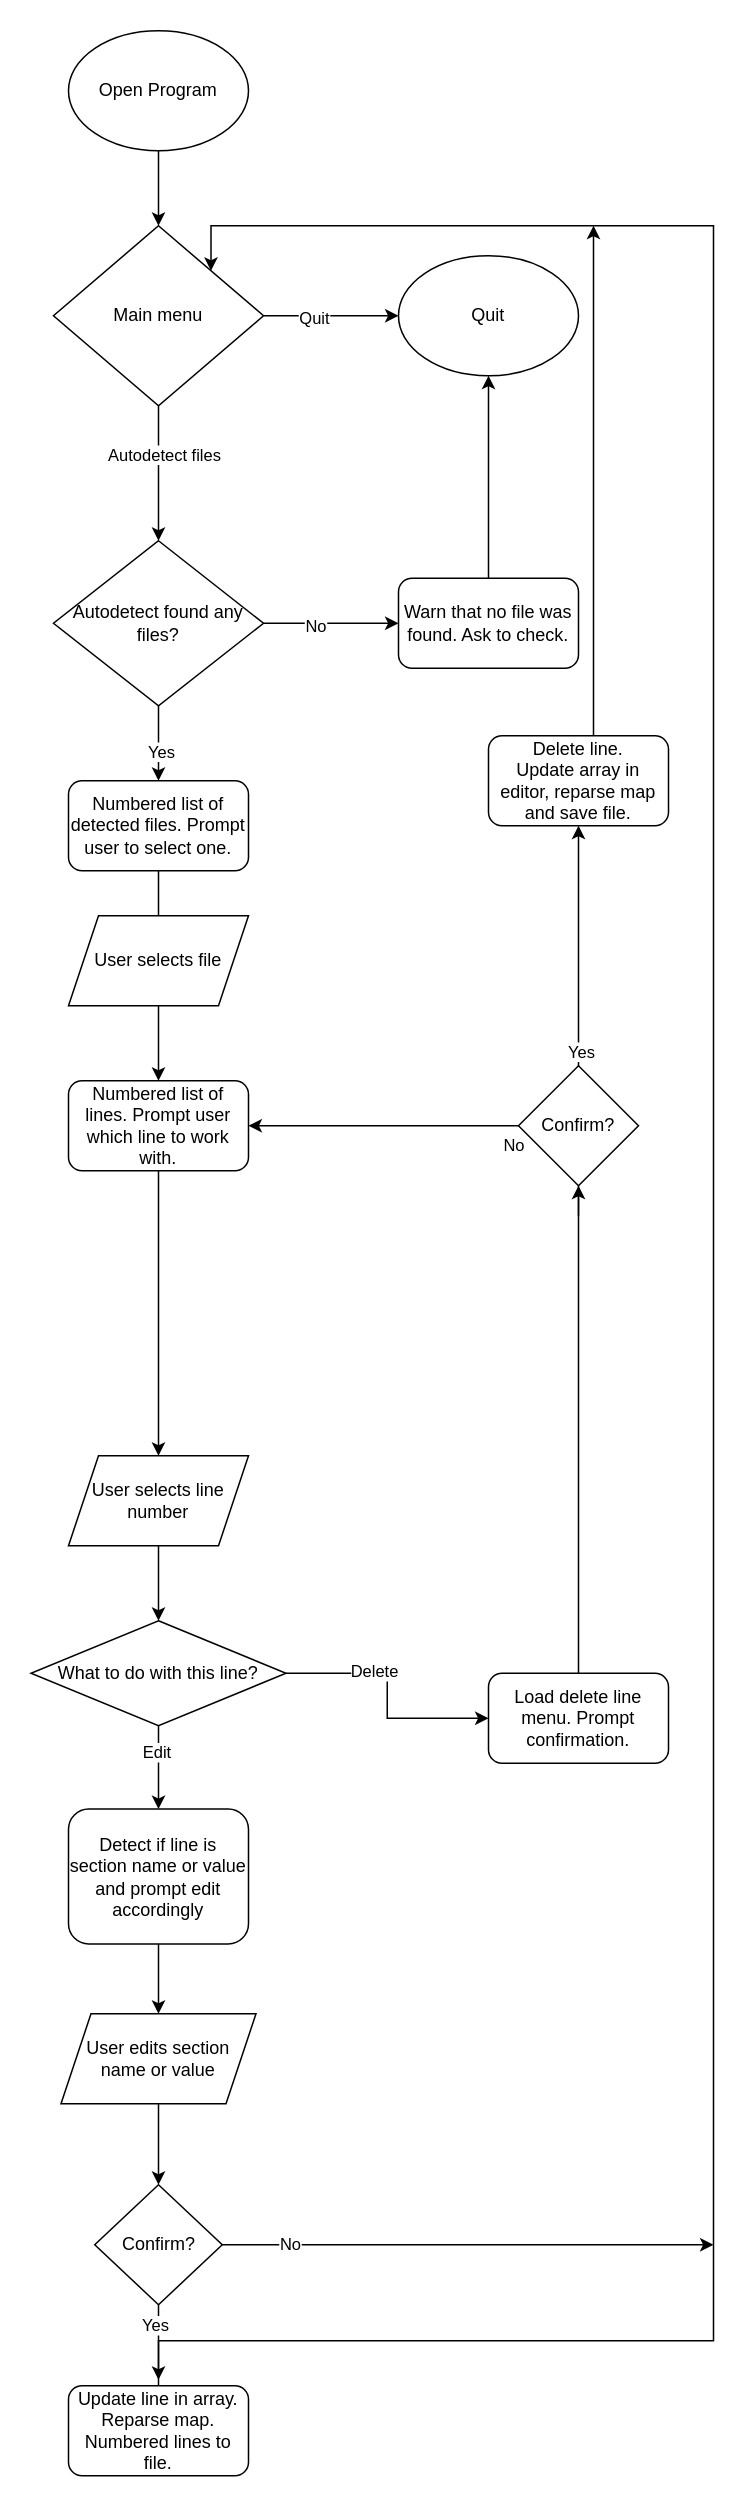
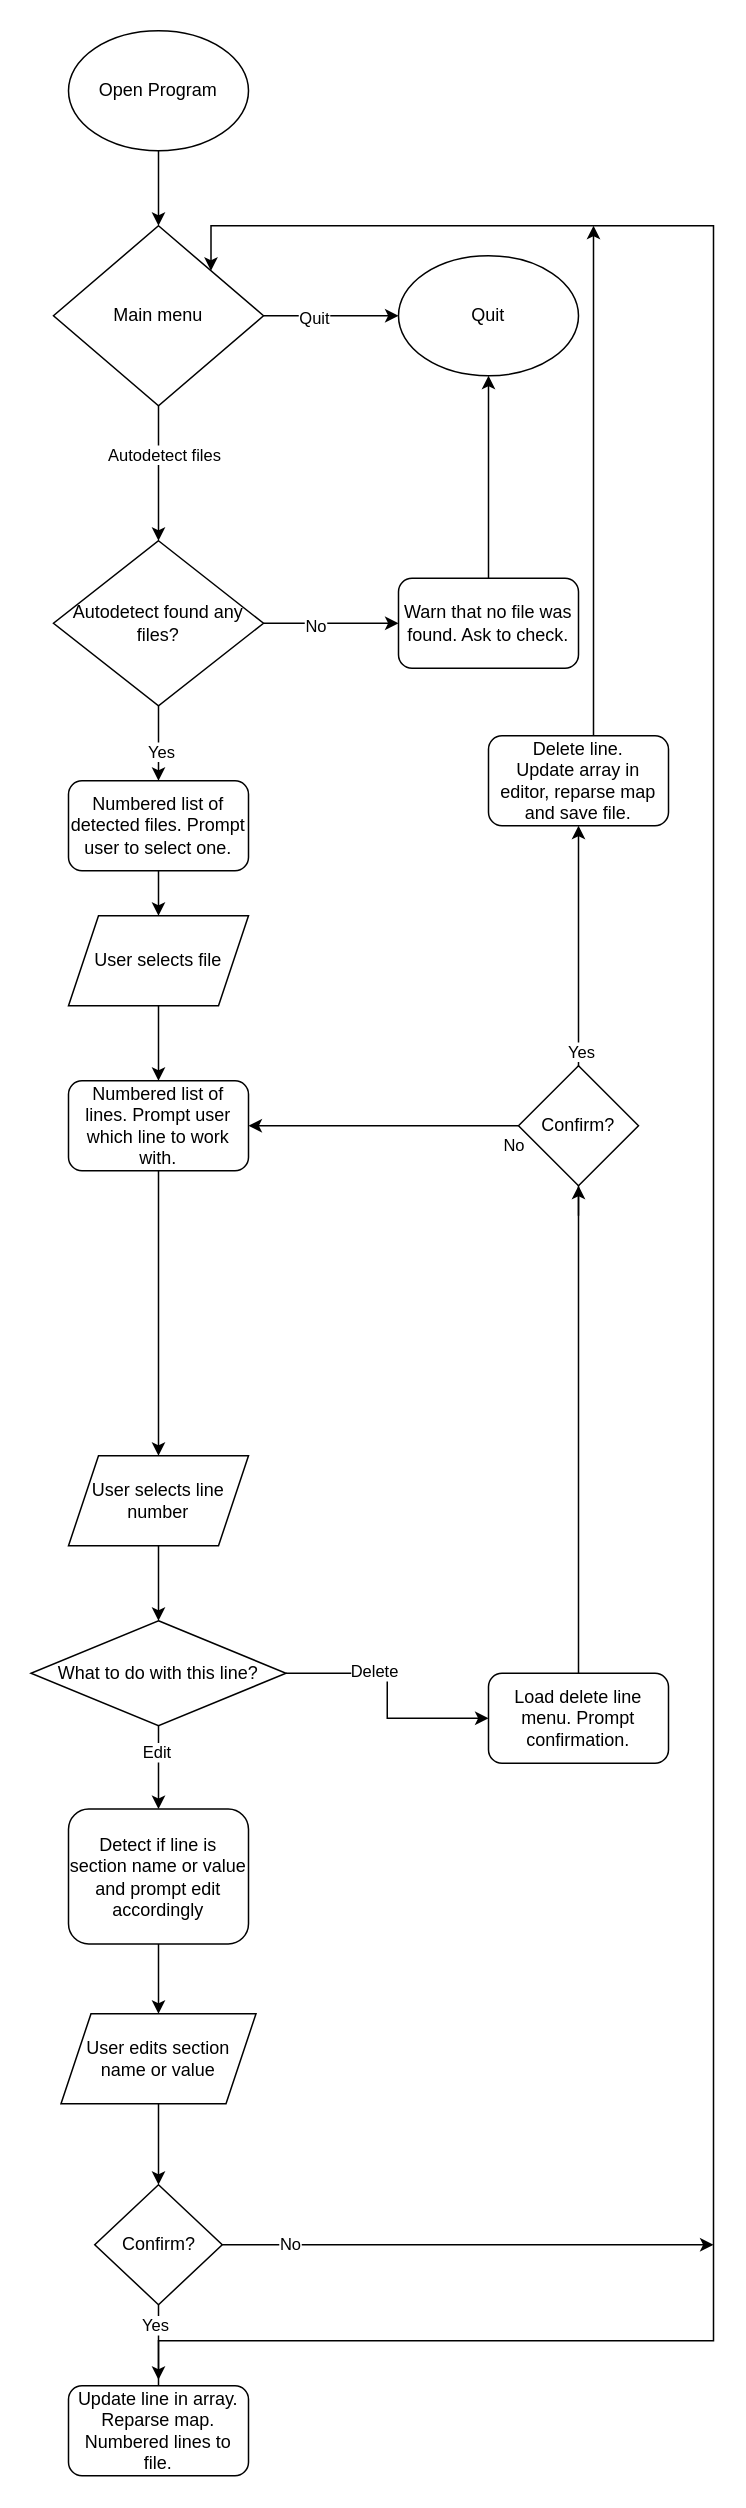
edge "Numbered list of detected files. Prompt user to select one." -- "User selects file": arrowhead none -> classic
